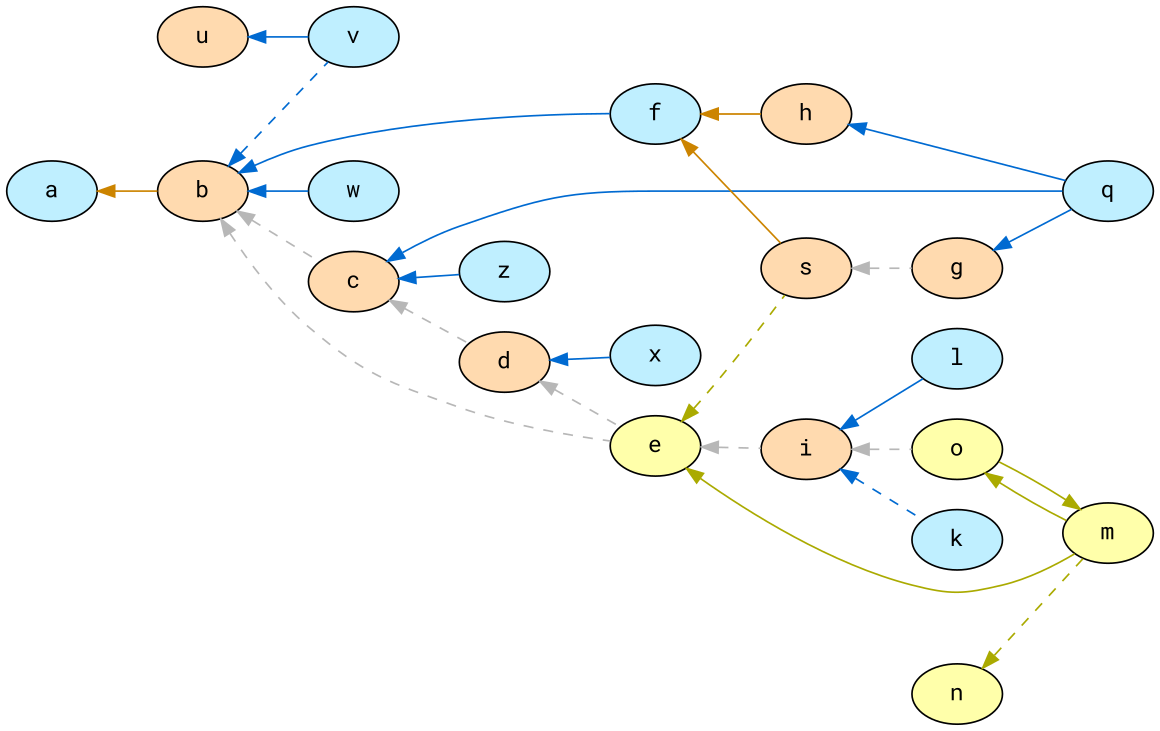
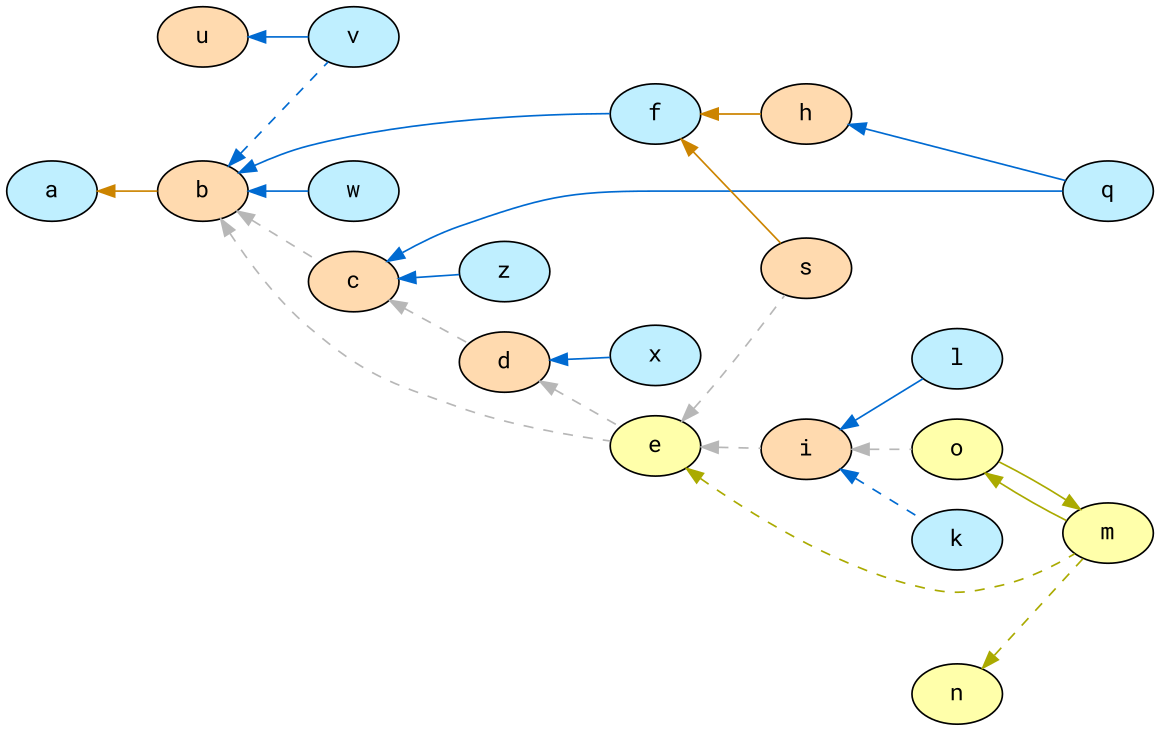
node "g": removed
edge "s" -> "e": color #aaaa00 -> #b7b7b7
edge "m" -> "e": style solid -> dashed
